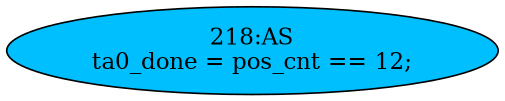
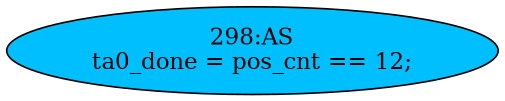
node "218:AS ta0_done = pos_cnt == 12;": label "218:AS ta0_done = pos_cnt == 12;" -> "298:AS ta0_done = pos_cnt == 12;"
